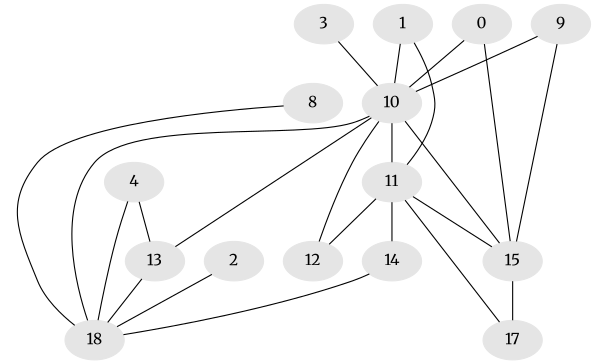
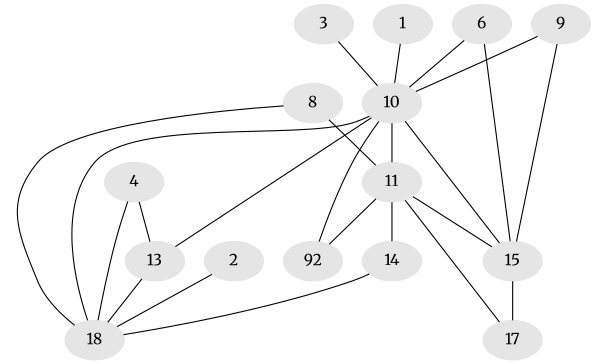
node "0": label "0" -> "6"
edge "1" -- "11": now "8" -- "11"
node "12": label "12" -> "92"
